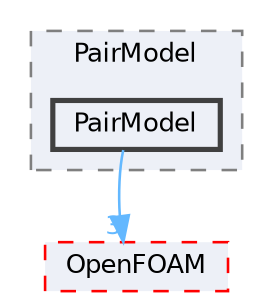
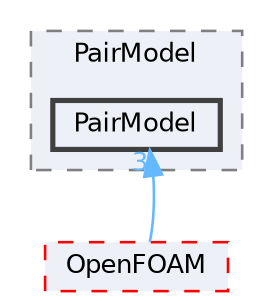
edge "PairModel" -> "OpenFOAM": reversed
